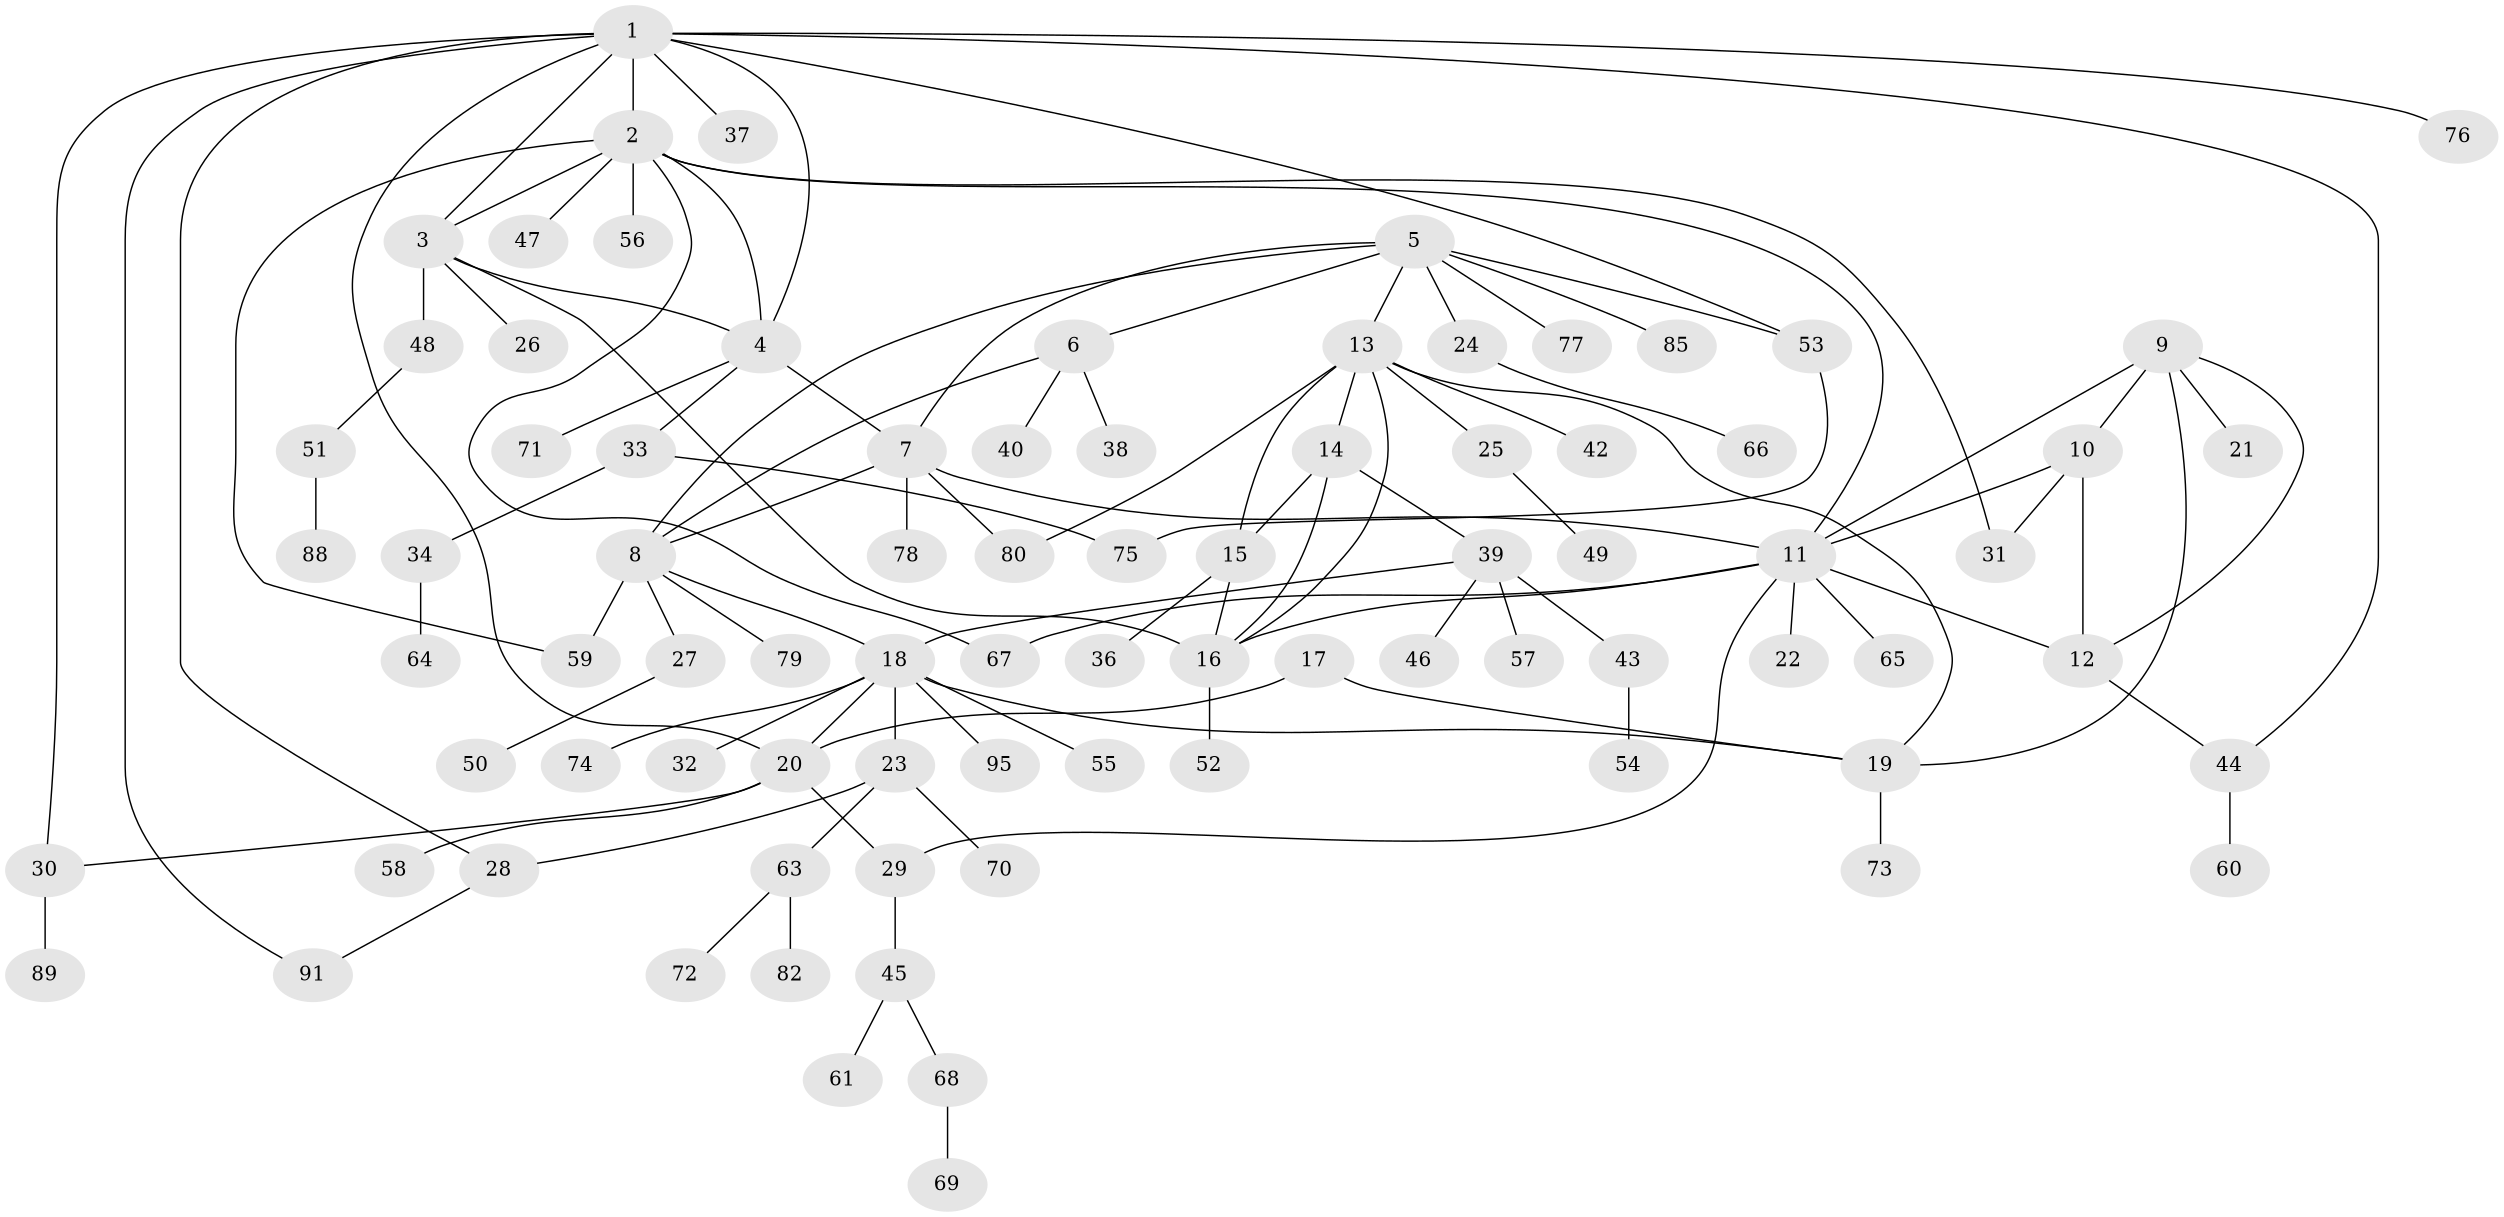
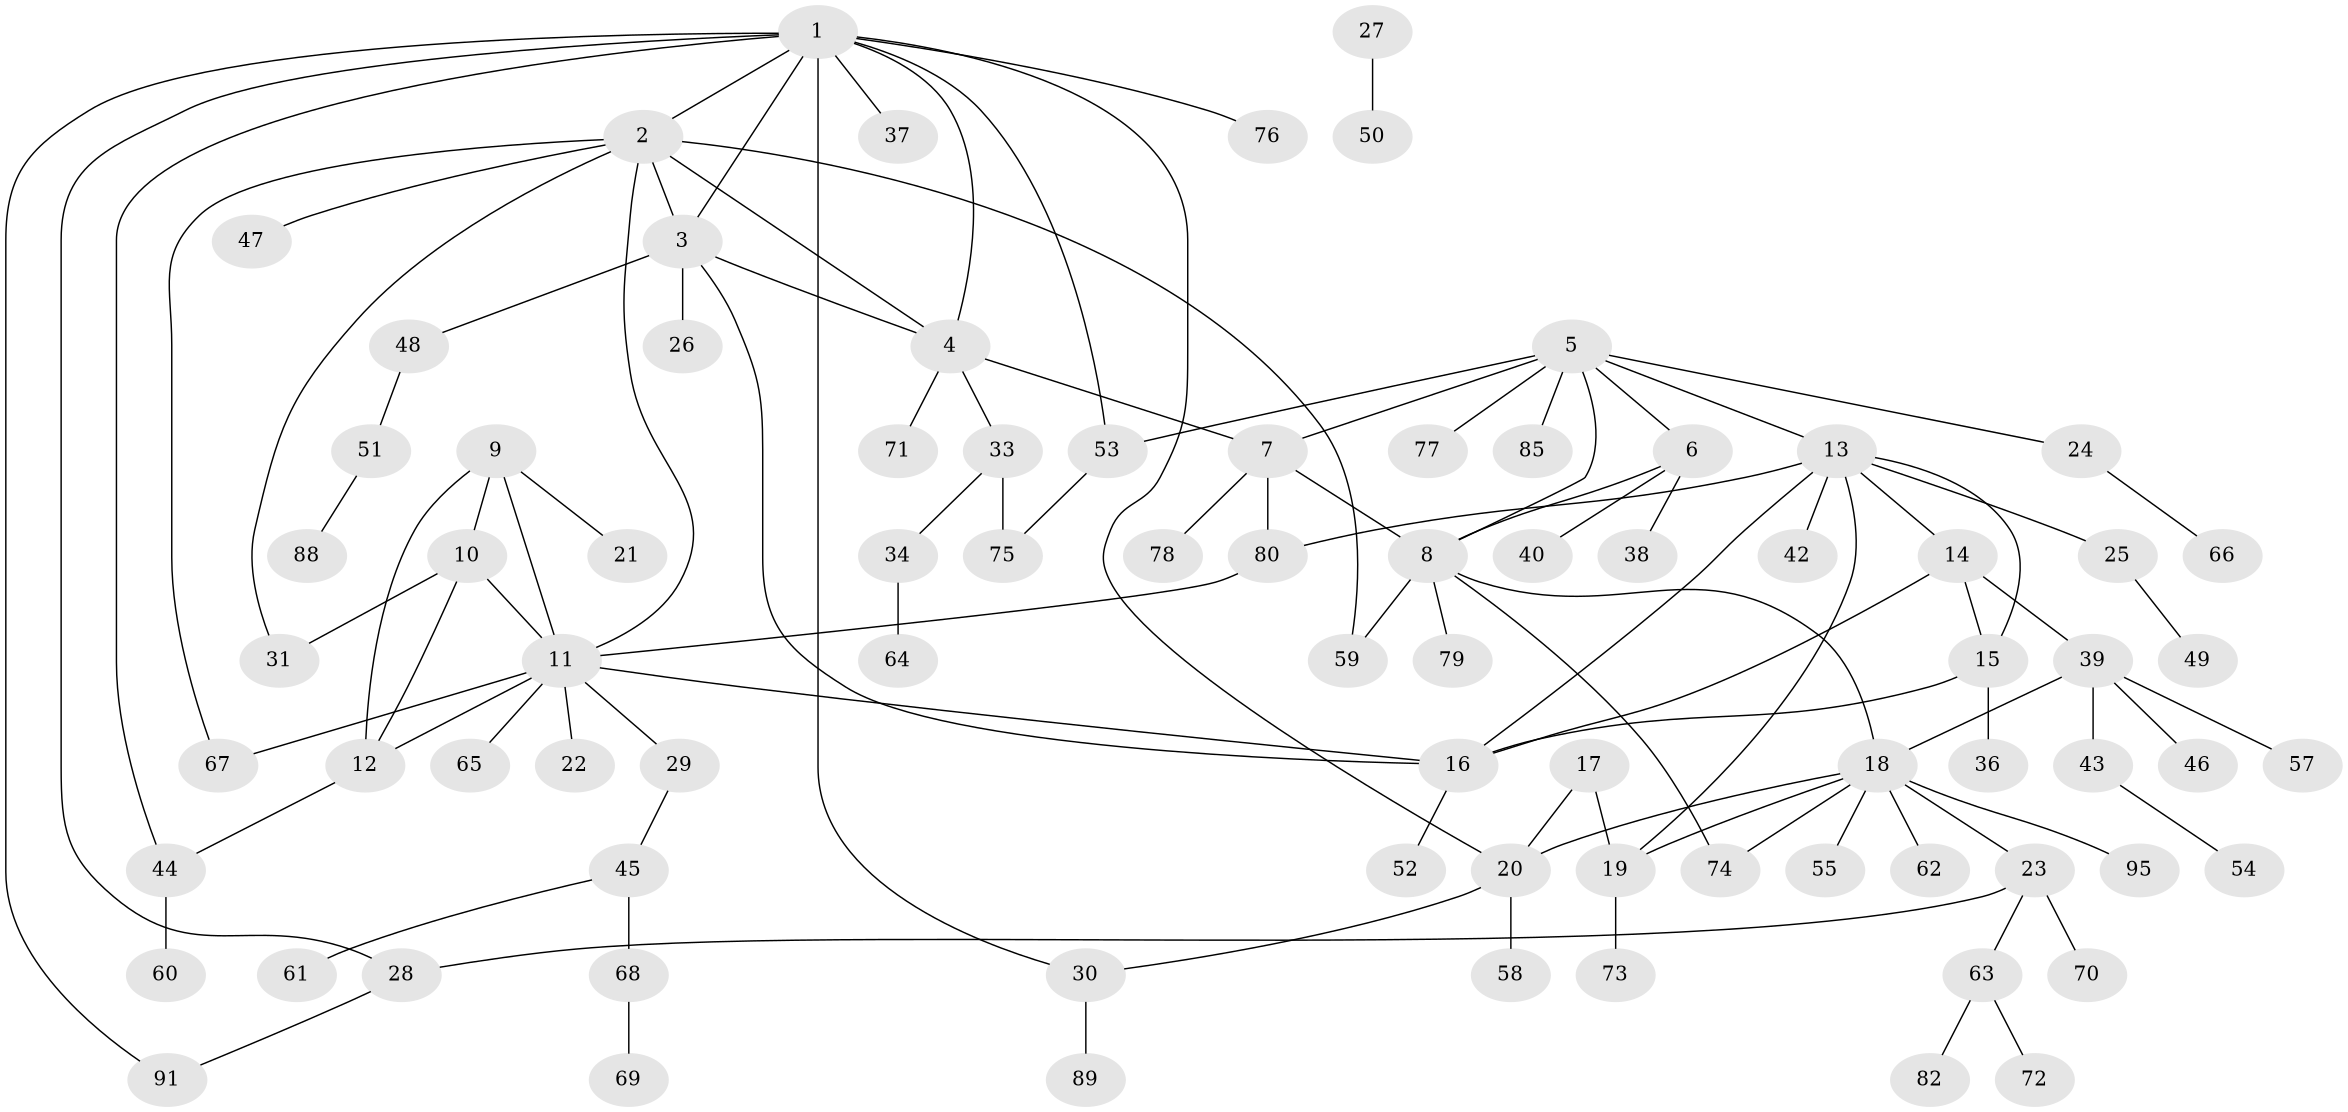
node "56": removed
edge "7" -- "11": now "80" -- "11"
edge "8" -- "27": now "8" -- "74"
edge "9" -- "19": removed
node "32": label "32" -> "62"
edge "20" -- "29": removed
